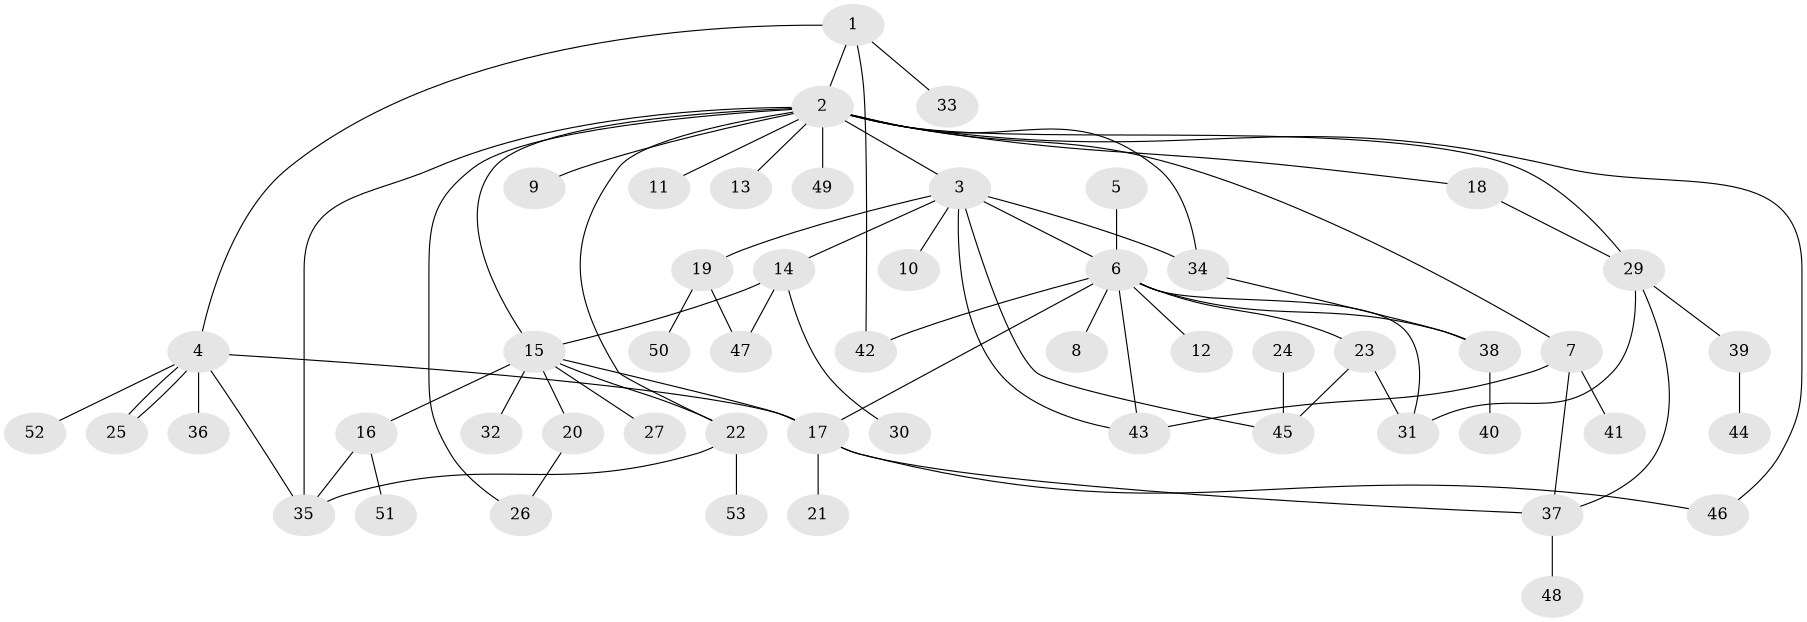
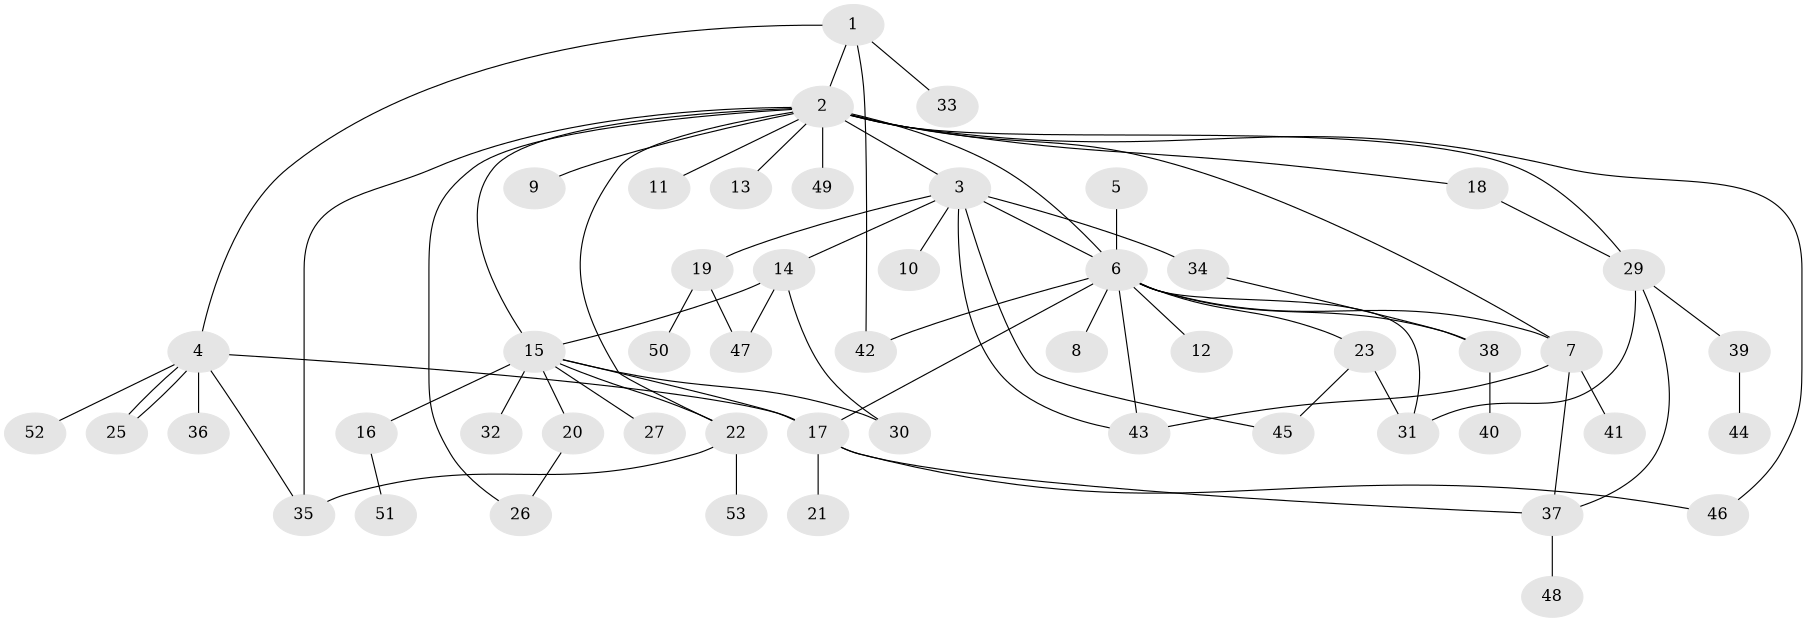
edge "2" -- "34": now "2" -- "6"
edge "6" -- "7": added
node "24": removed
edge "15" -- "30": added
edge "16" -- "35": removed
